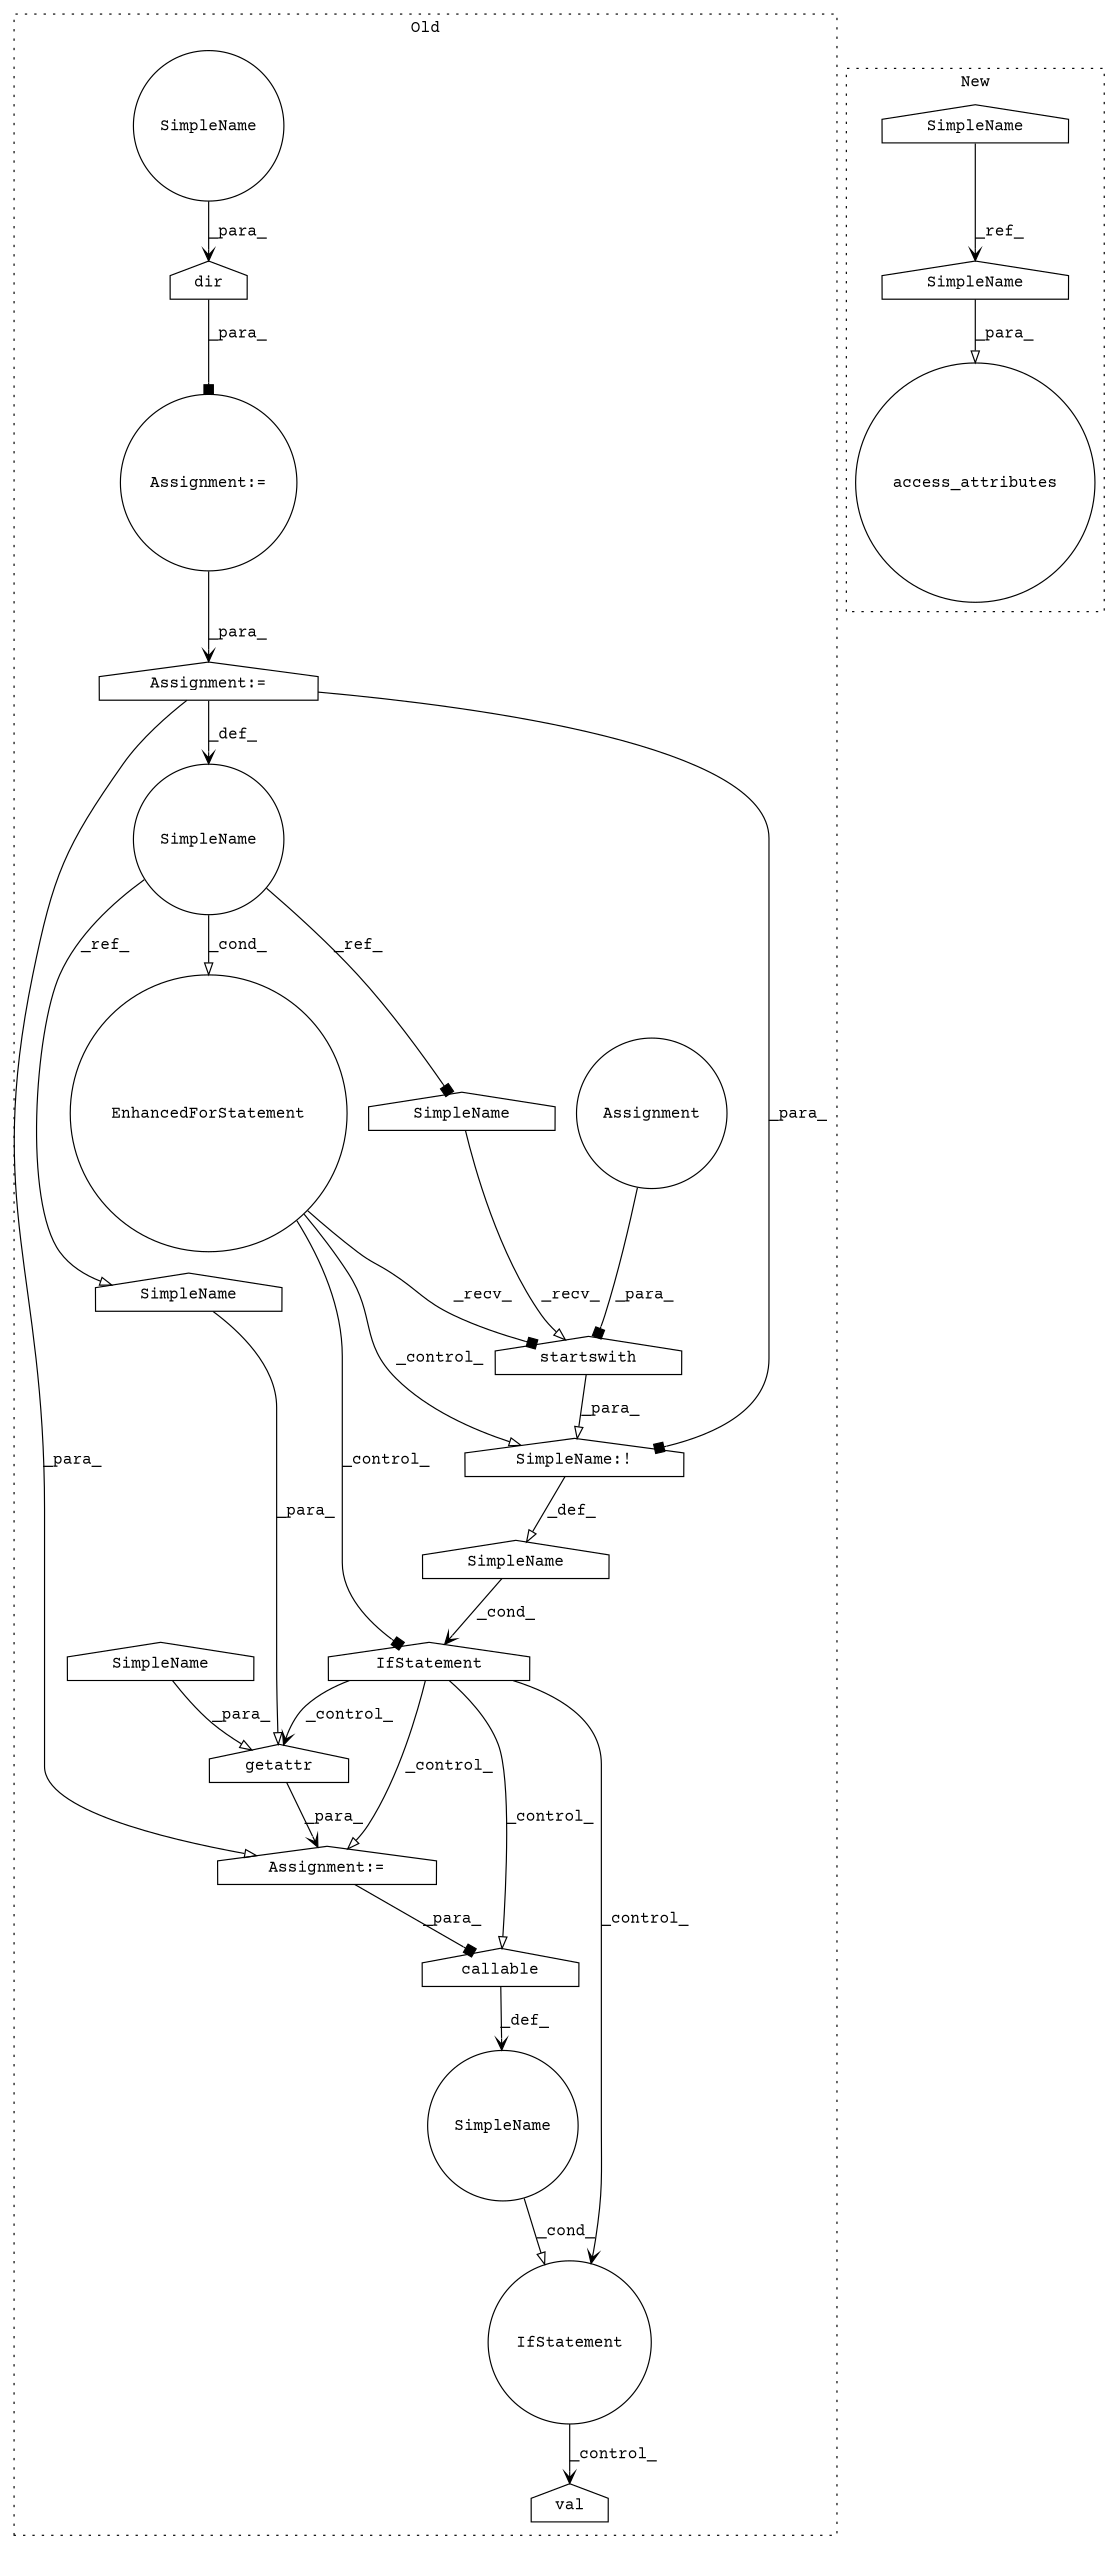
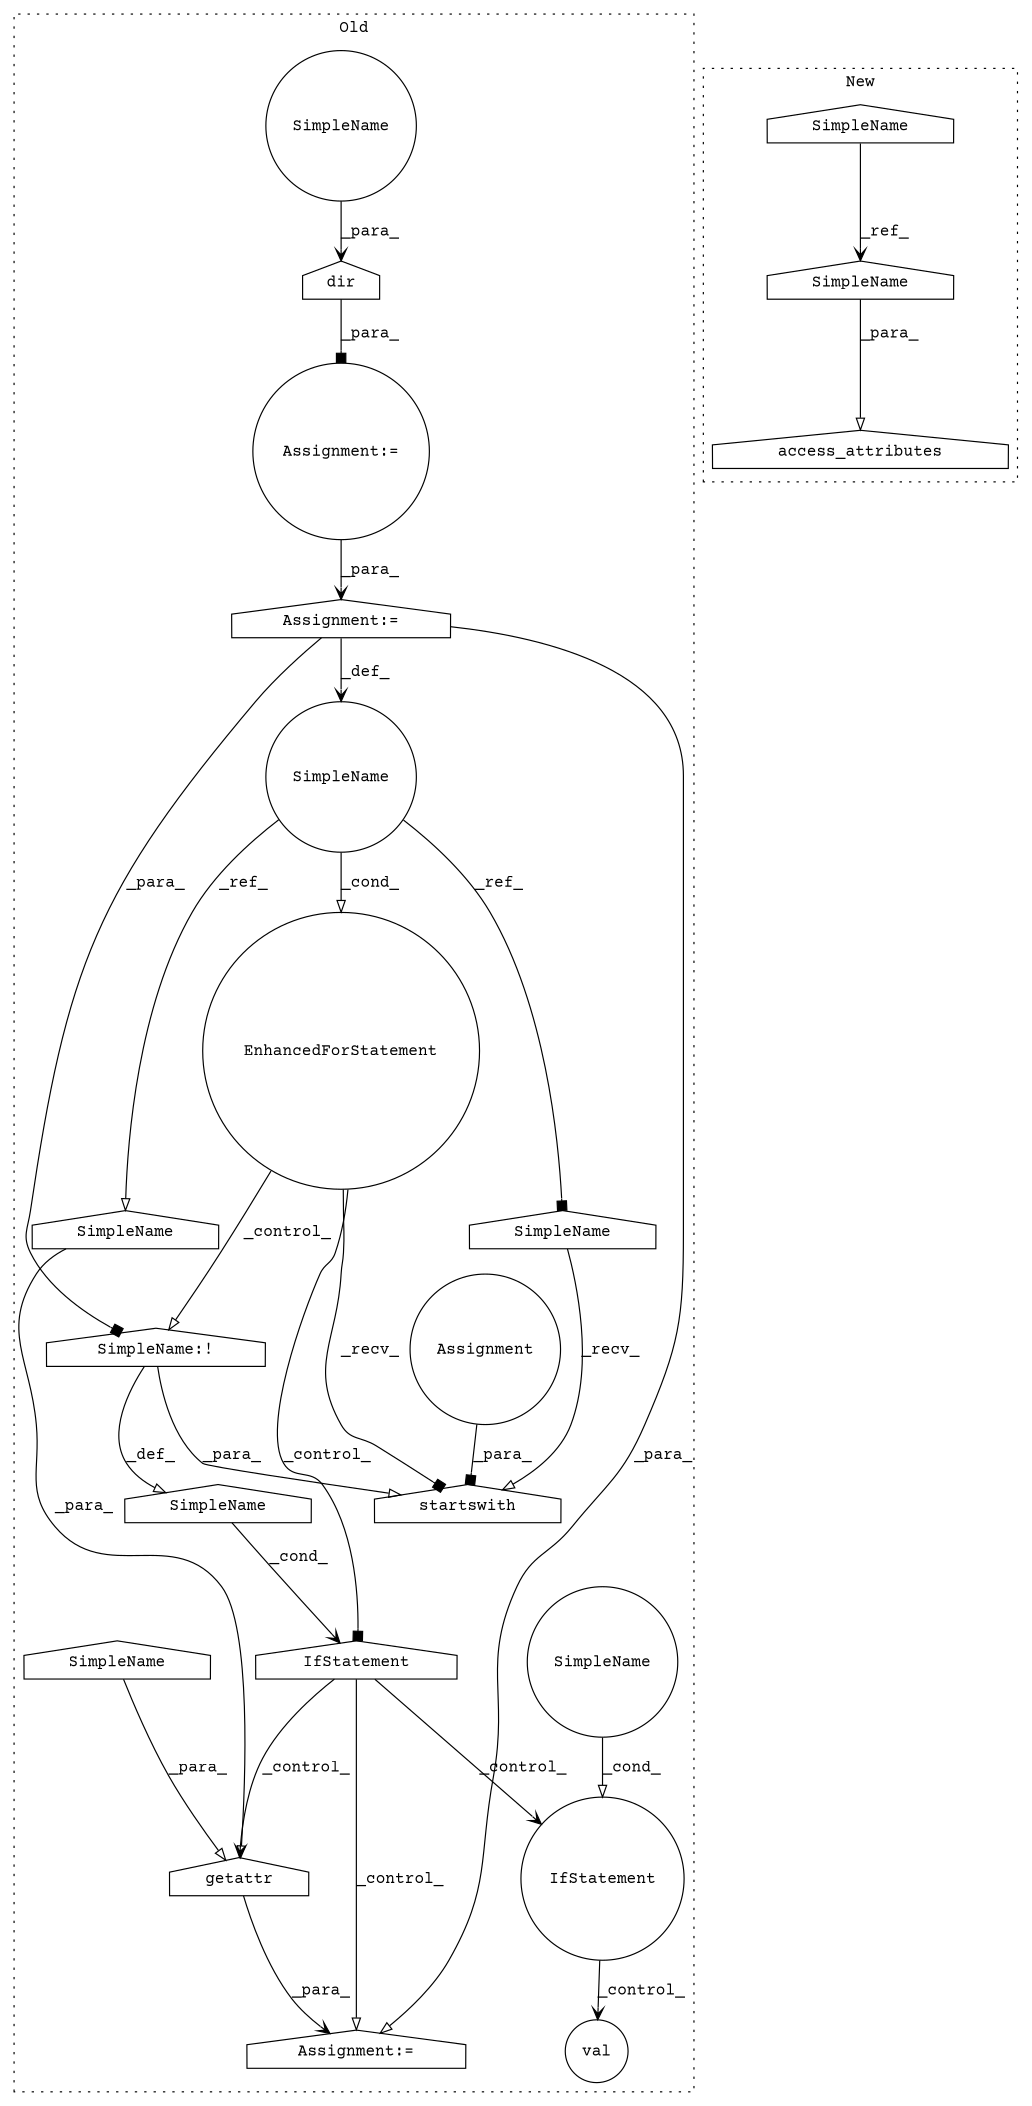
node "access_attributes": shape circle -> house
edge "startswith" -> "SimpleName:!": reversed
node "callable": removed
node "val": shape house -> circle
